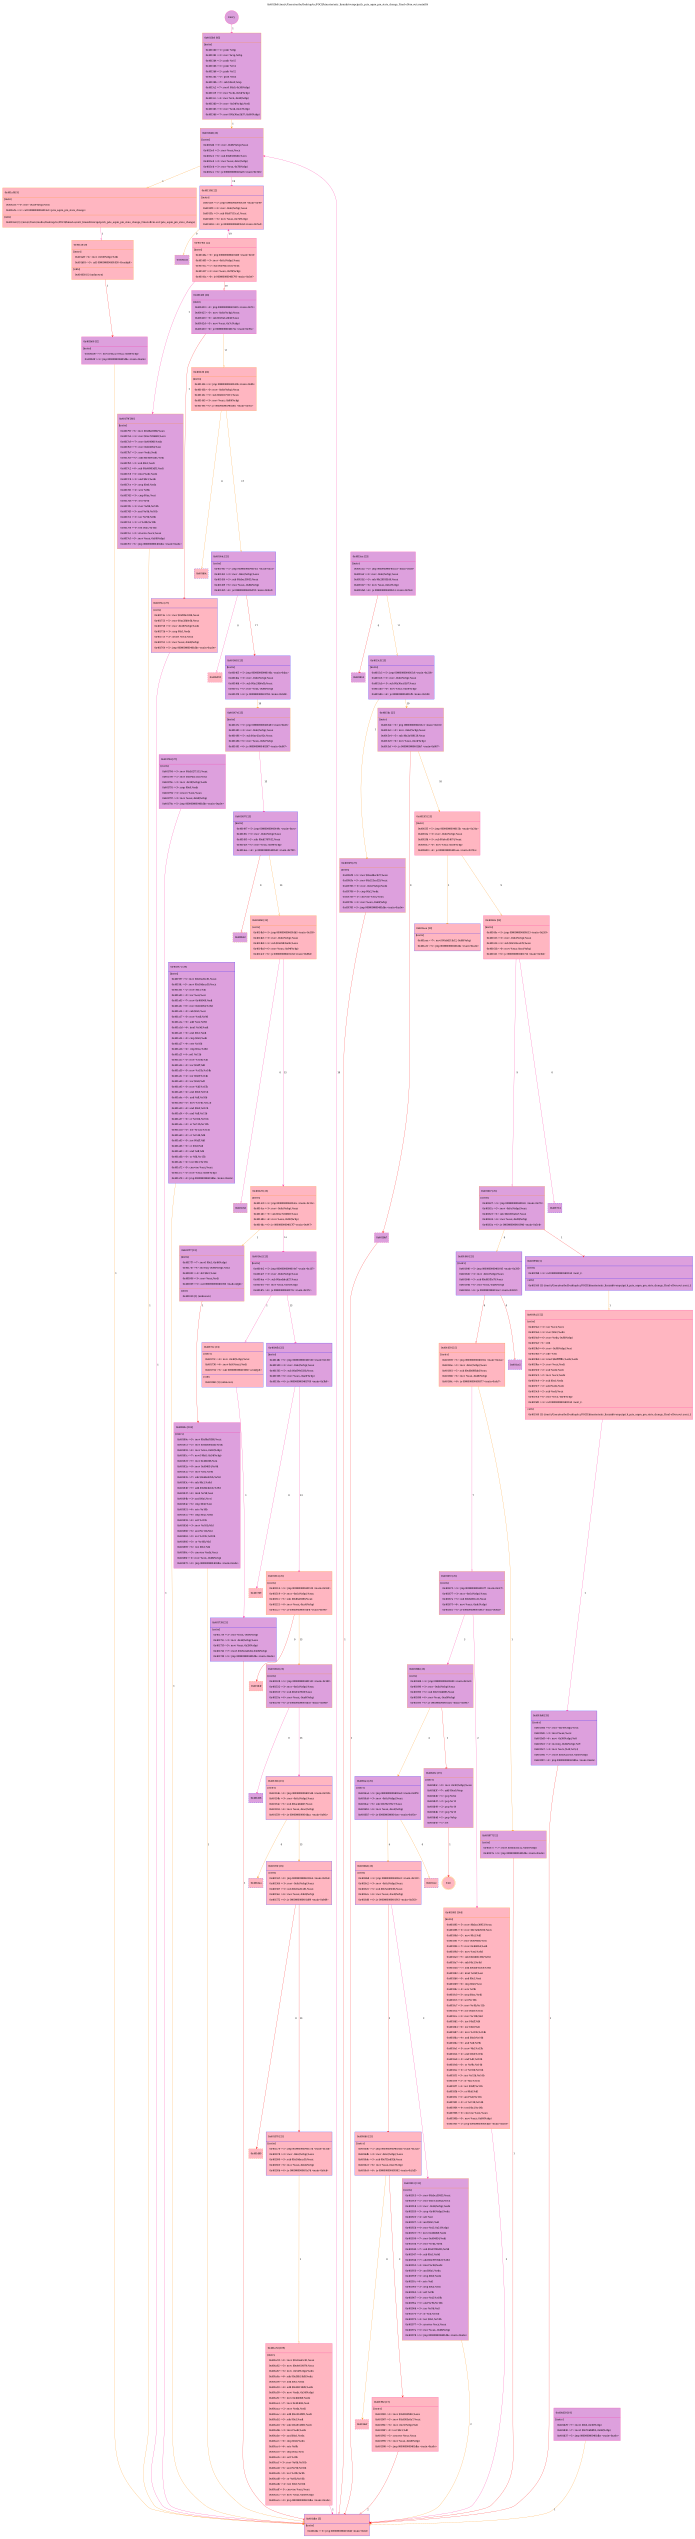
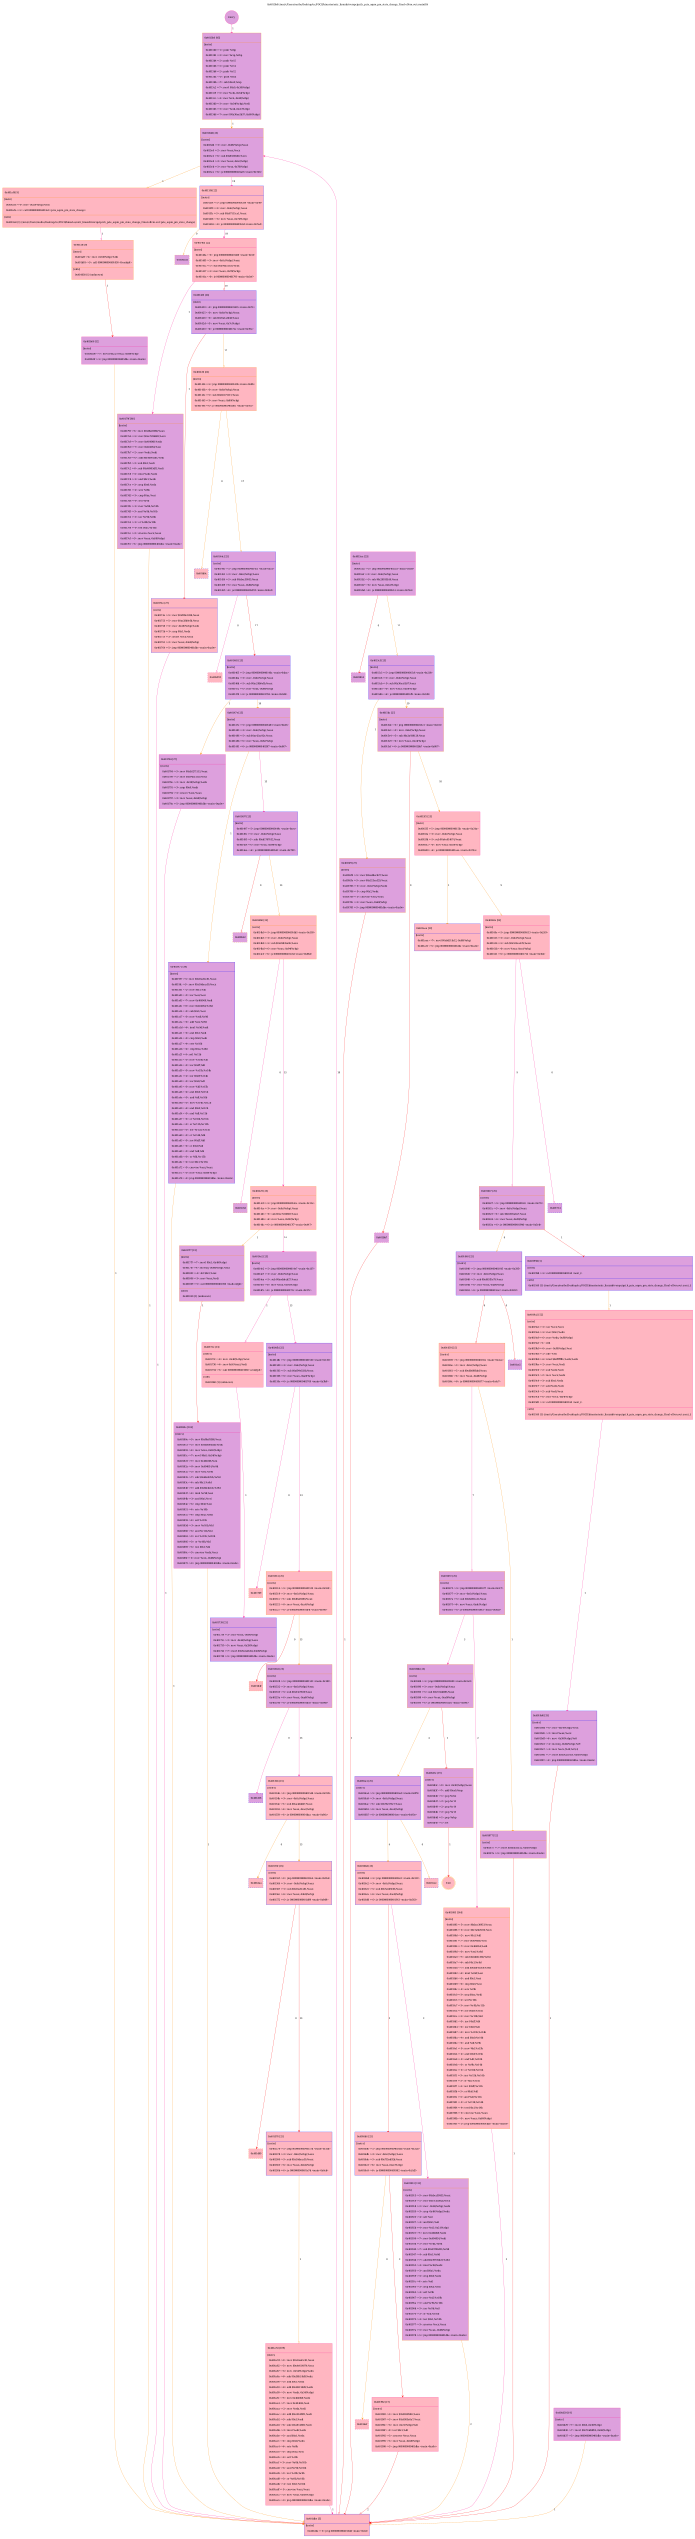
edge "0x40140a [22]" -> "0x4013f4 [22]": reversed
node "0x401420 [22]": color deeppink -> blue
edge "0x401465 [25]" -> "0x401784 [27]": added, label "1"
edge "0x40147e [25]" -> "0x4019f7 [134]": added, label "1"
node "0x40172c [13]": color blue -> deeppink
edge "0x401739 [21]" -> "0x401dbe [5]": removed, label "1"
